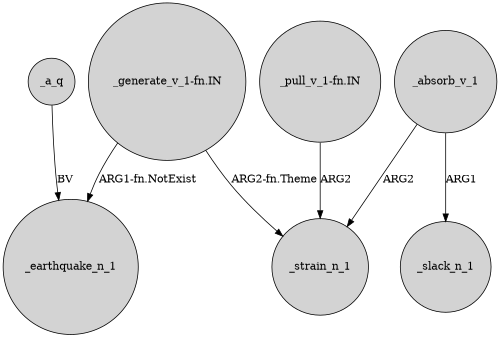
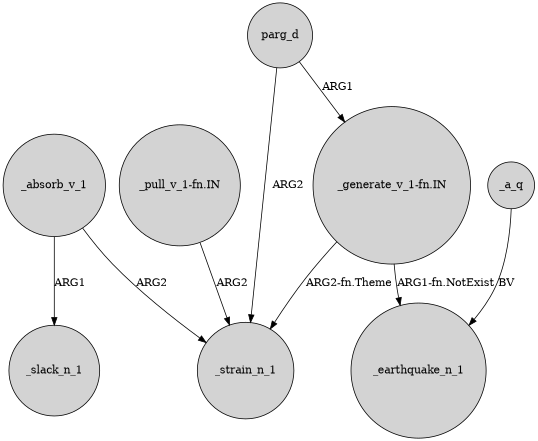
node "parg_d": added
